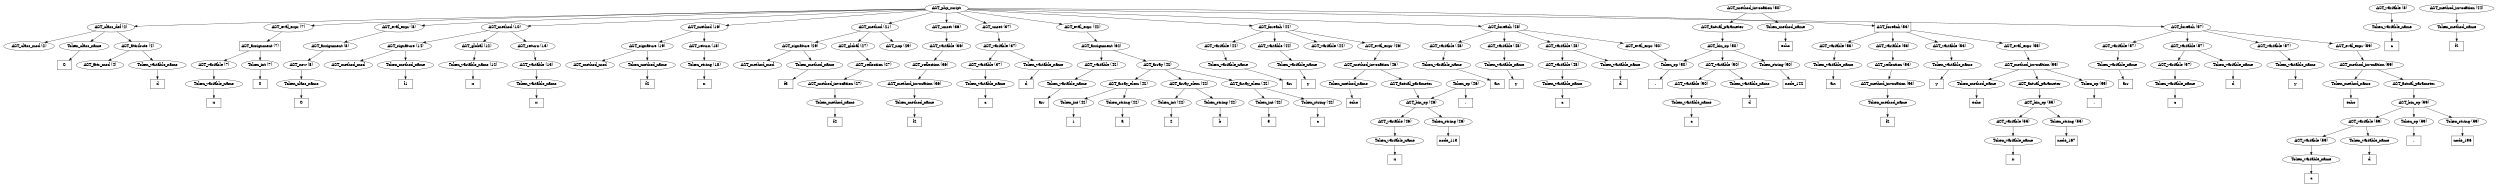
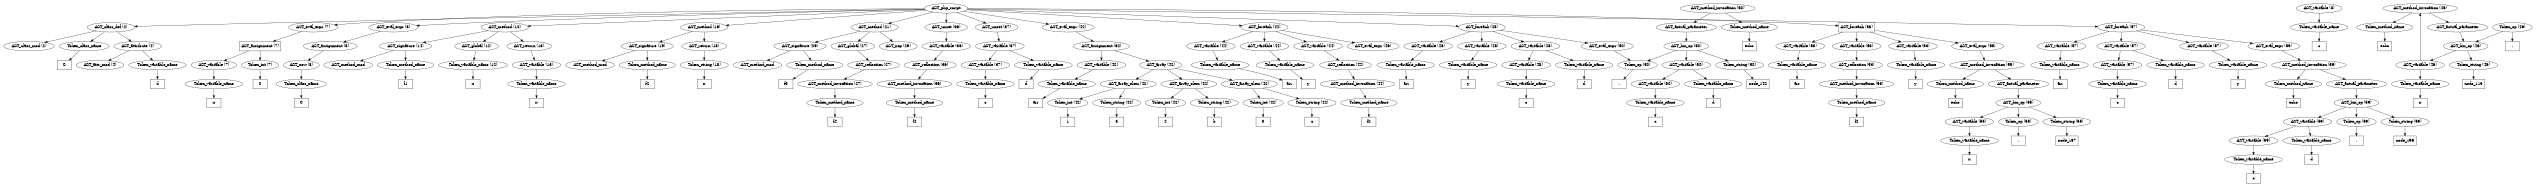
edge "AST_eval_expr (46)" -> "AST_method_invocation (46)": now "AST_variable (46)" -> "AST_method_invocation (46)"
node "AST_reflection (44)": added
edge "AST_method_invocation (55)" -> "Token_op (55)": now "AST_bin_op (55)" -> "Token_op (55)"
